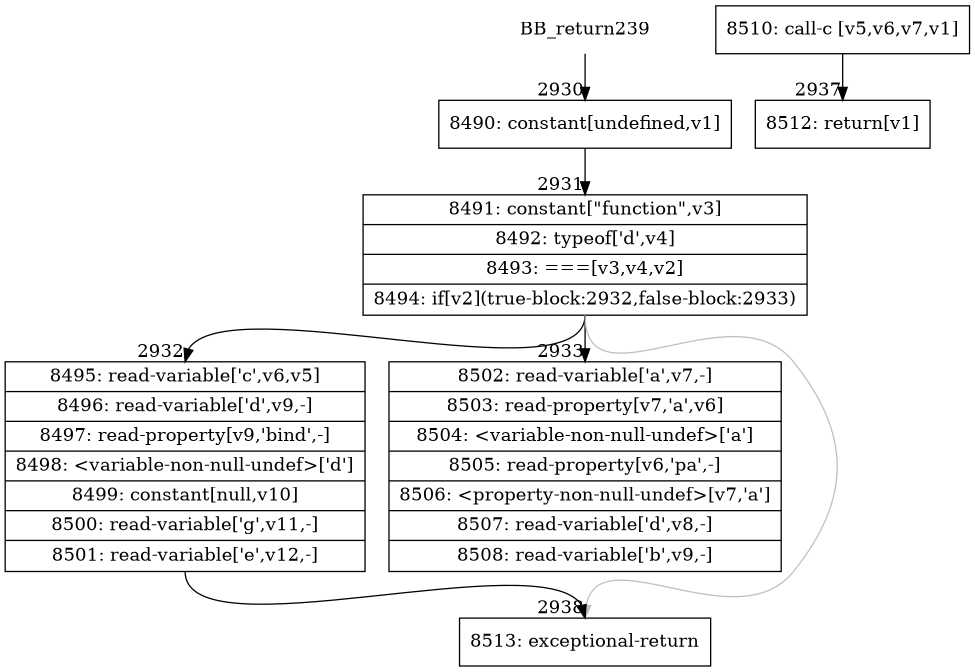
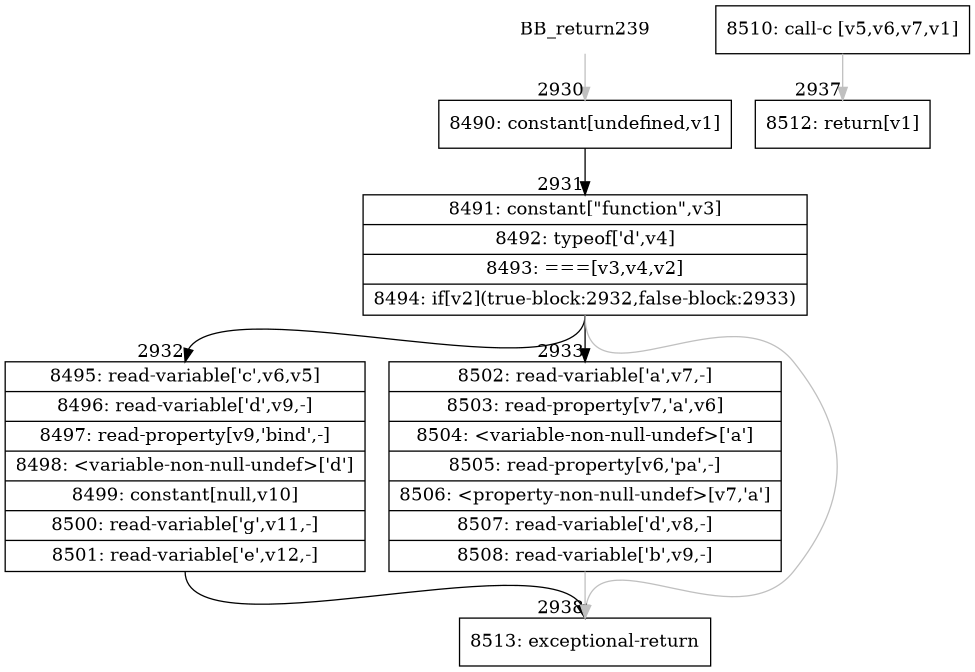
edge "BB_return239" -> "8490: constant[undefined,v1]": color black -> gray
edge "8510: call-c [v5,v6,v7,v1]" -> "8512: return[v1]": color black -> gray
edge "8502: read-variable['a',v7,-]" -> "8513: exceptional-return": added
